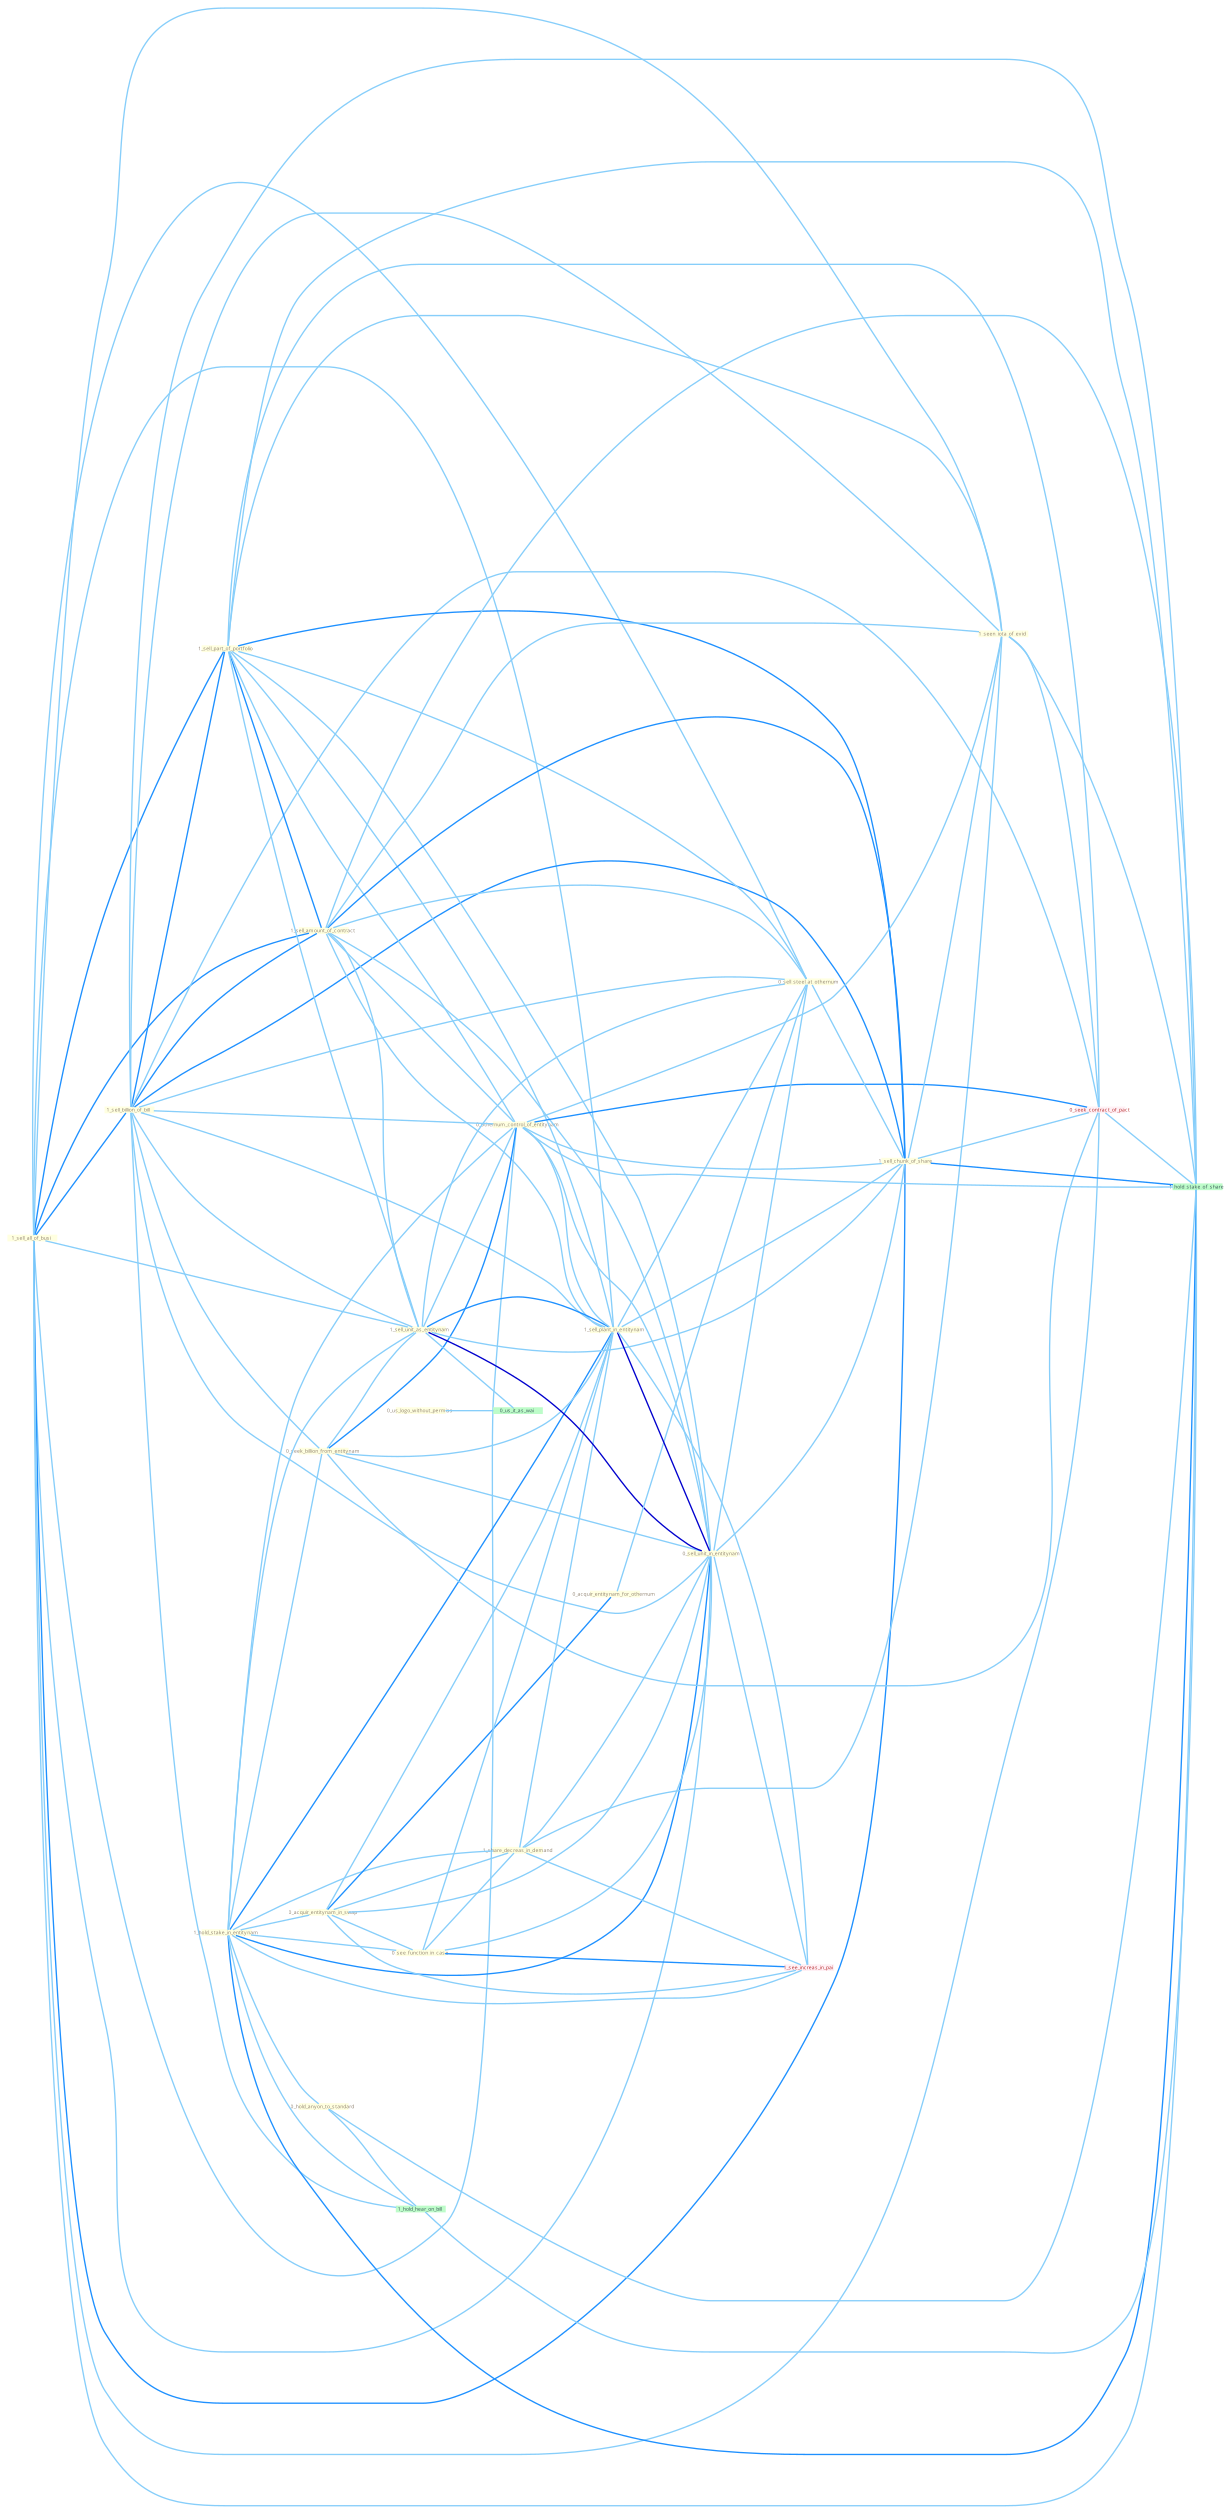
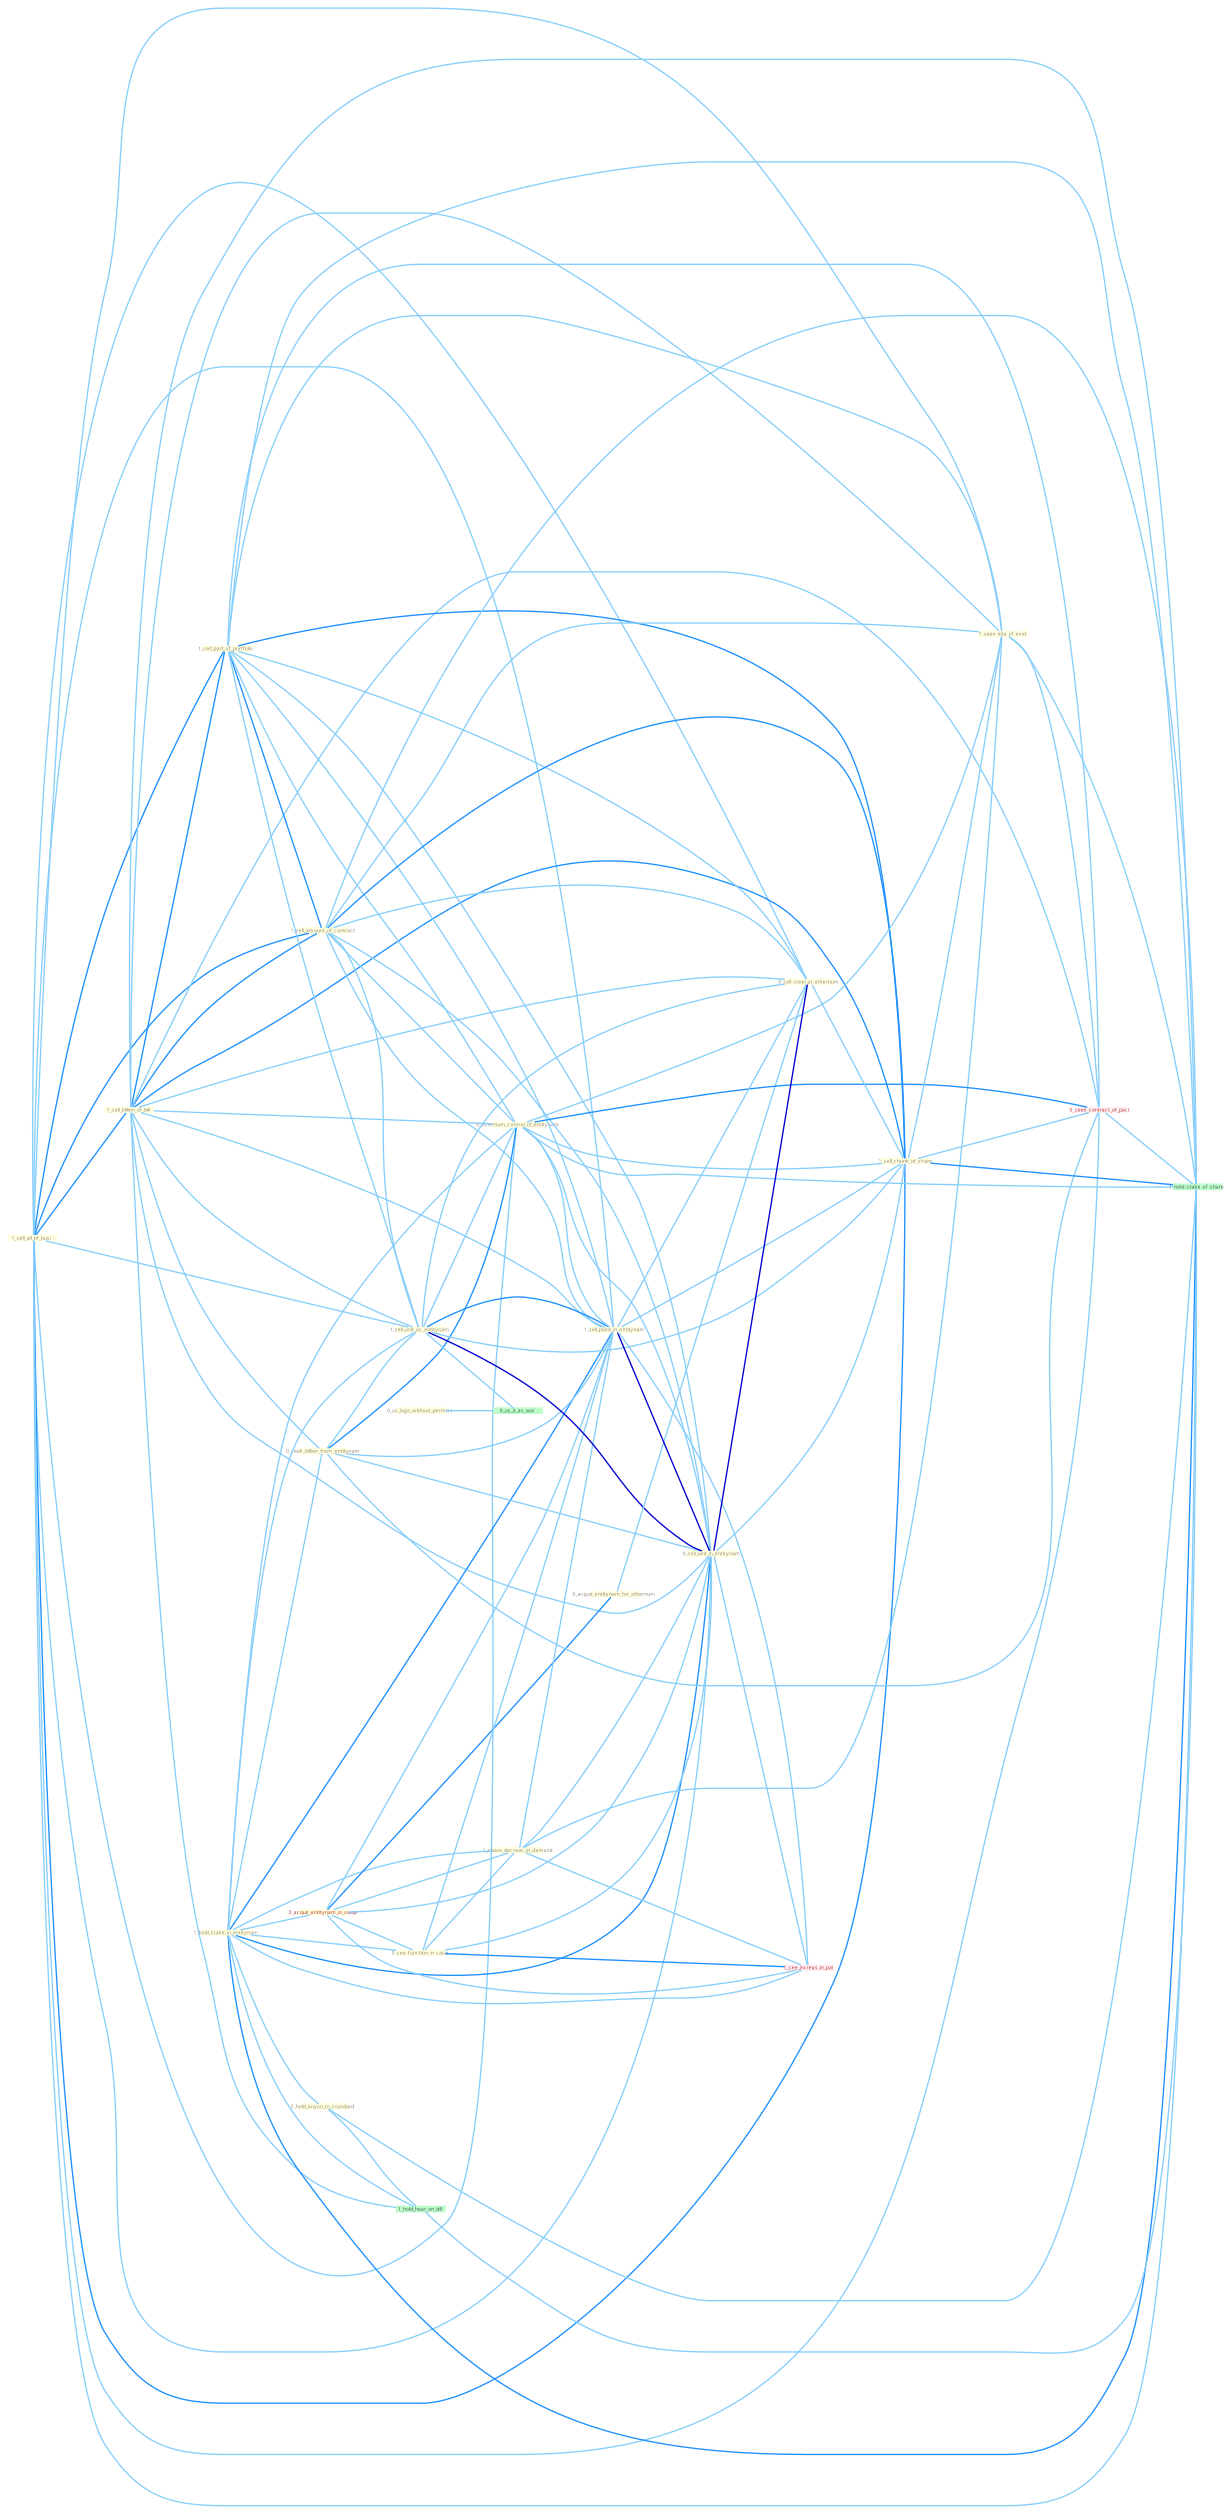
edge "0_sell_steel_at_othernum" -- "0_sell_unit_in_entitynam": color #87cefa -> #0000cd
node "0_acquir_entitynam_in_swap": fontcolor #8b7d6b -> #b22222
